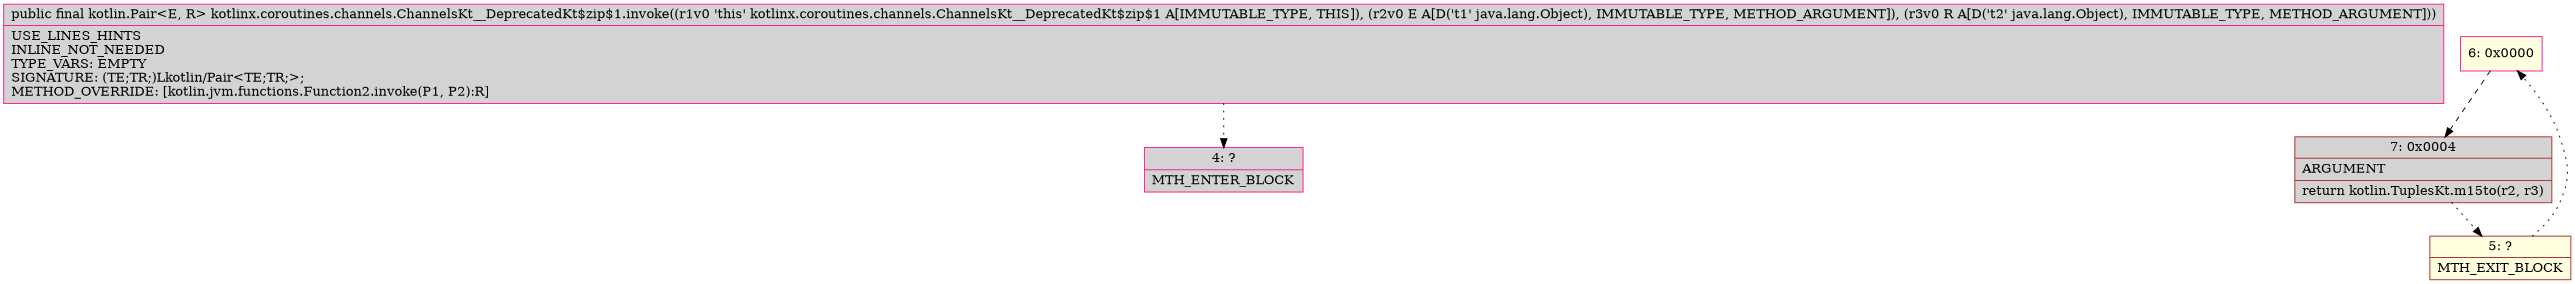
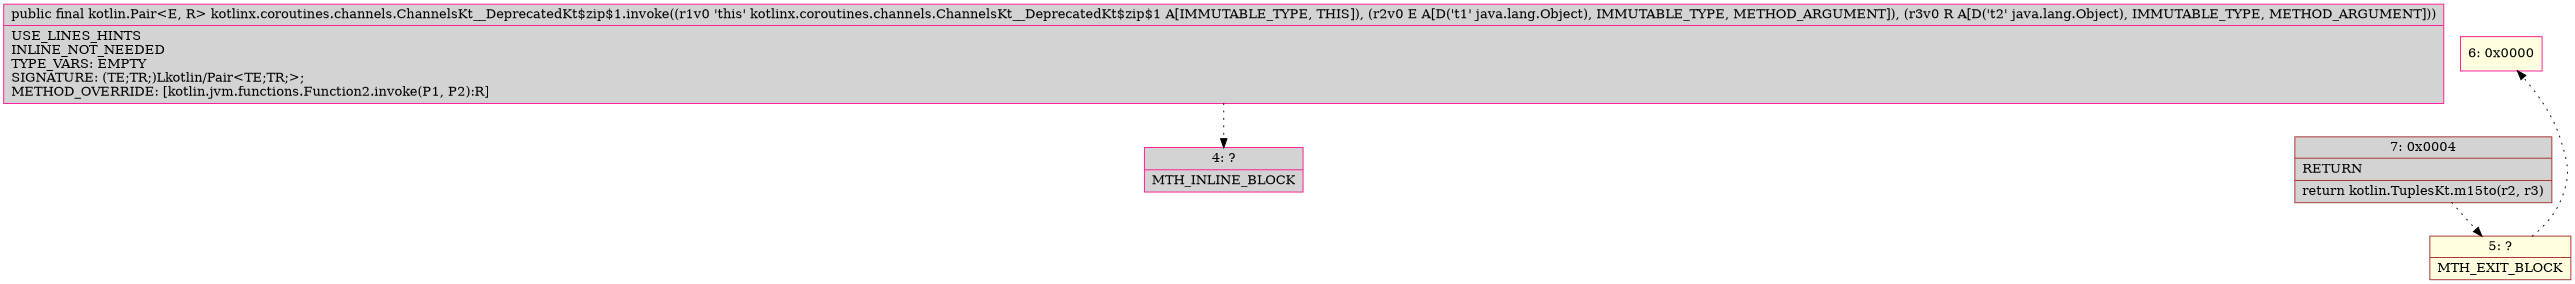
edge "6: 0x0000" -> "7: 0x0004": removed
node "7: 0x0004": text "ARGUMENT" -> "RETURN"
node "4: ?": text "MTH_ENTER_BLOCK" -> "MTH_INLINE_BLOCK"
